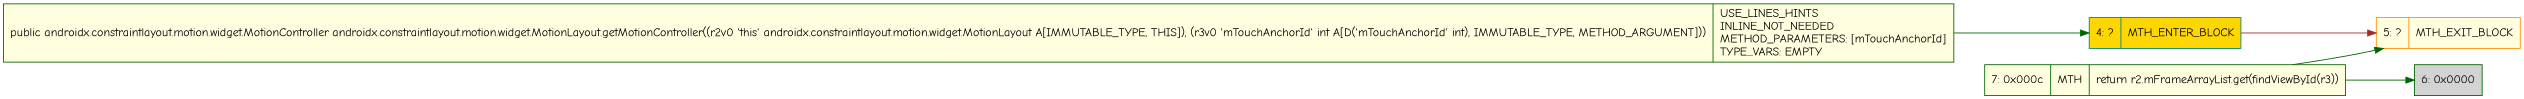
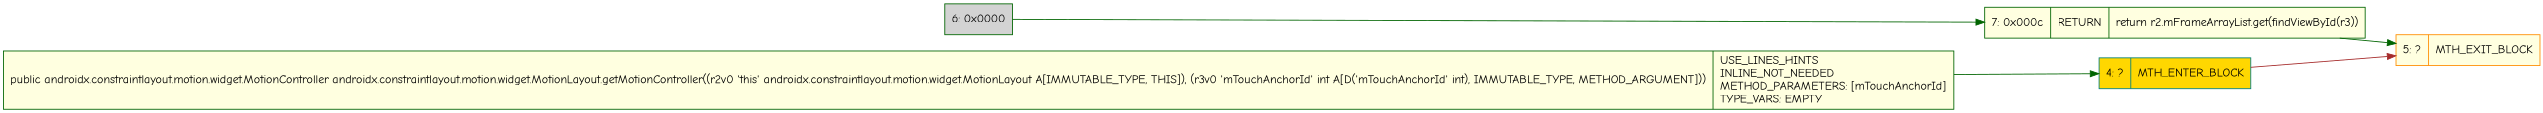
node "7: 0x000c": text "MTH" -> "RETURN"
edge "7: 0x000c" -> "6: 0x0000": reversed
